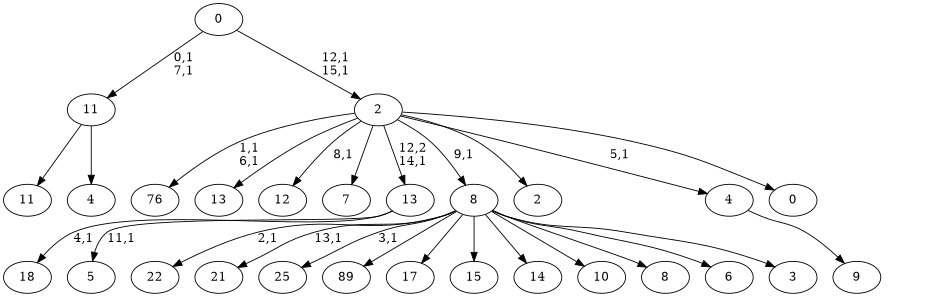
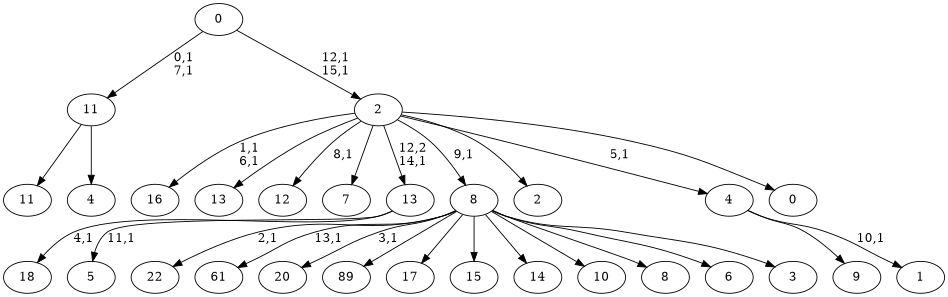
node "76": label "76" -> "16"
node "21": label "21" -> "61"
node "25": label "25" -> "20"
node "1": added
